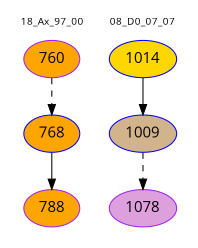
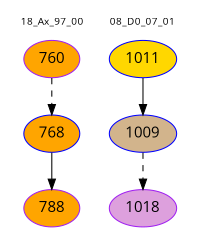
cluster "08_D0_07_07": label "08_D0_07_07" -> "08_D0_07_01"
node "1014": label "1014" -> "1011"
node "1078": label "1078" -> "1018"
